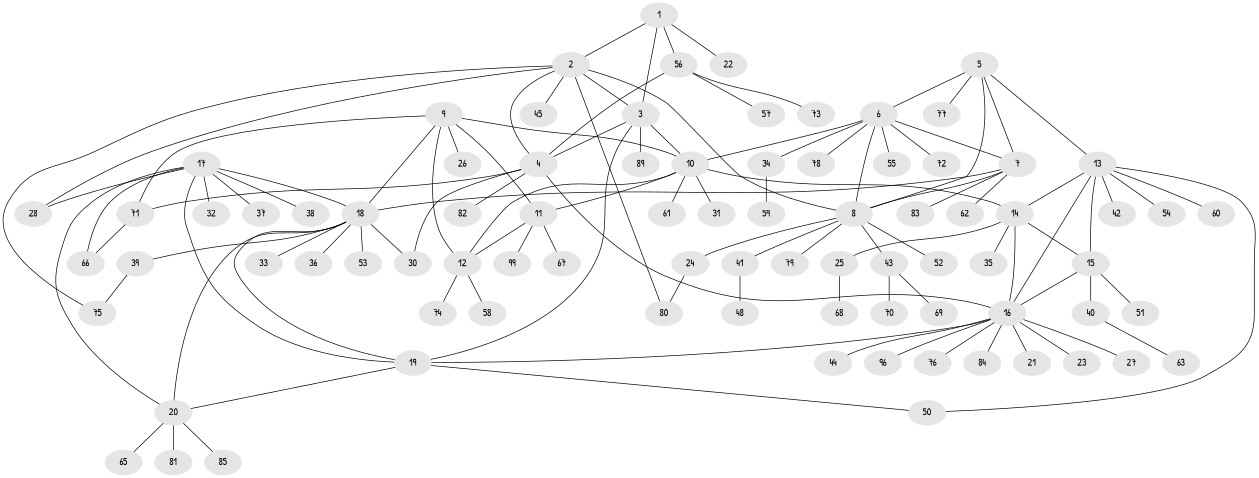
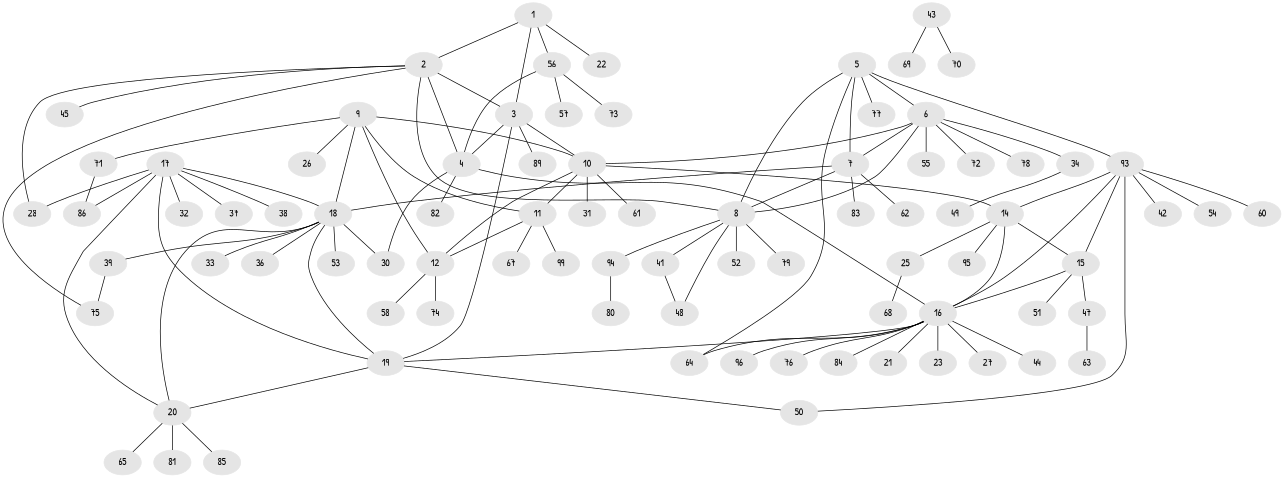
node "13": label "13" -> "93"
edge "2" -- "80": removed
edge "4" -- "71": removed
node "59": label "59" -> "49"
edge "8" -- "43": now "8" -- "48"
node "66": label "66" -> "86"
node "24": label "24" -> "94"
node "35": label "35" -> "95"
node "40": label "40" -> "47"
node "64": added
